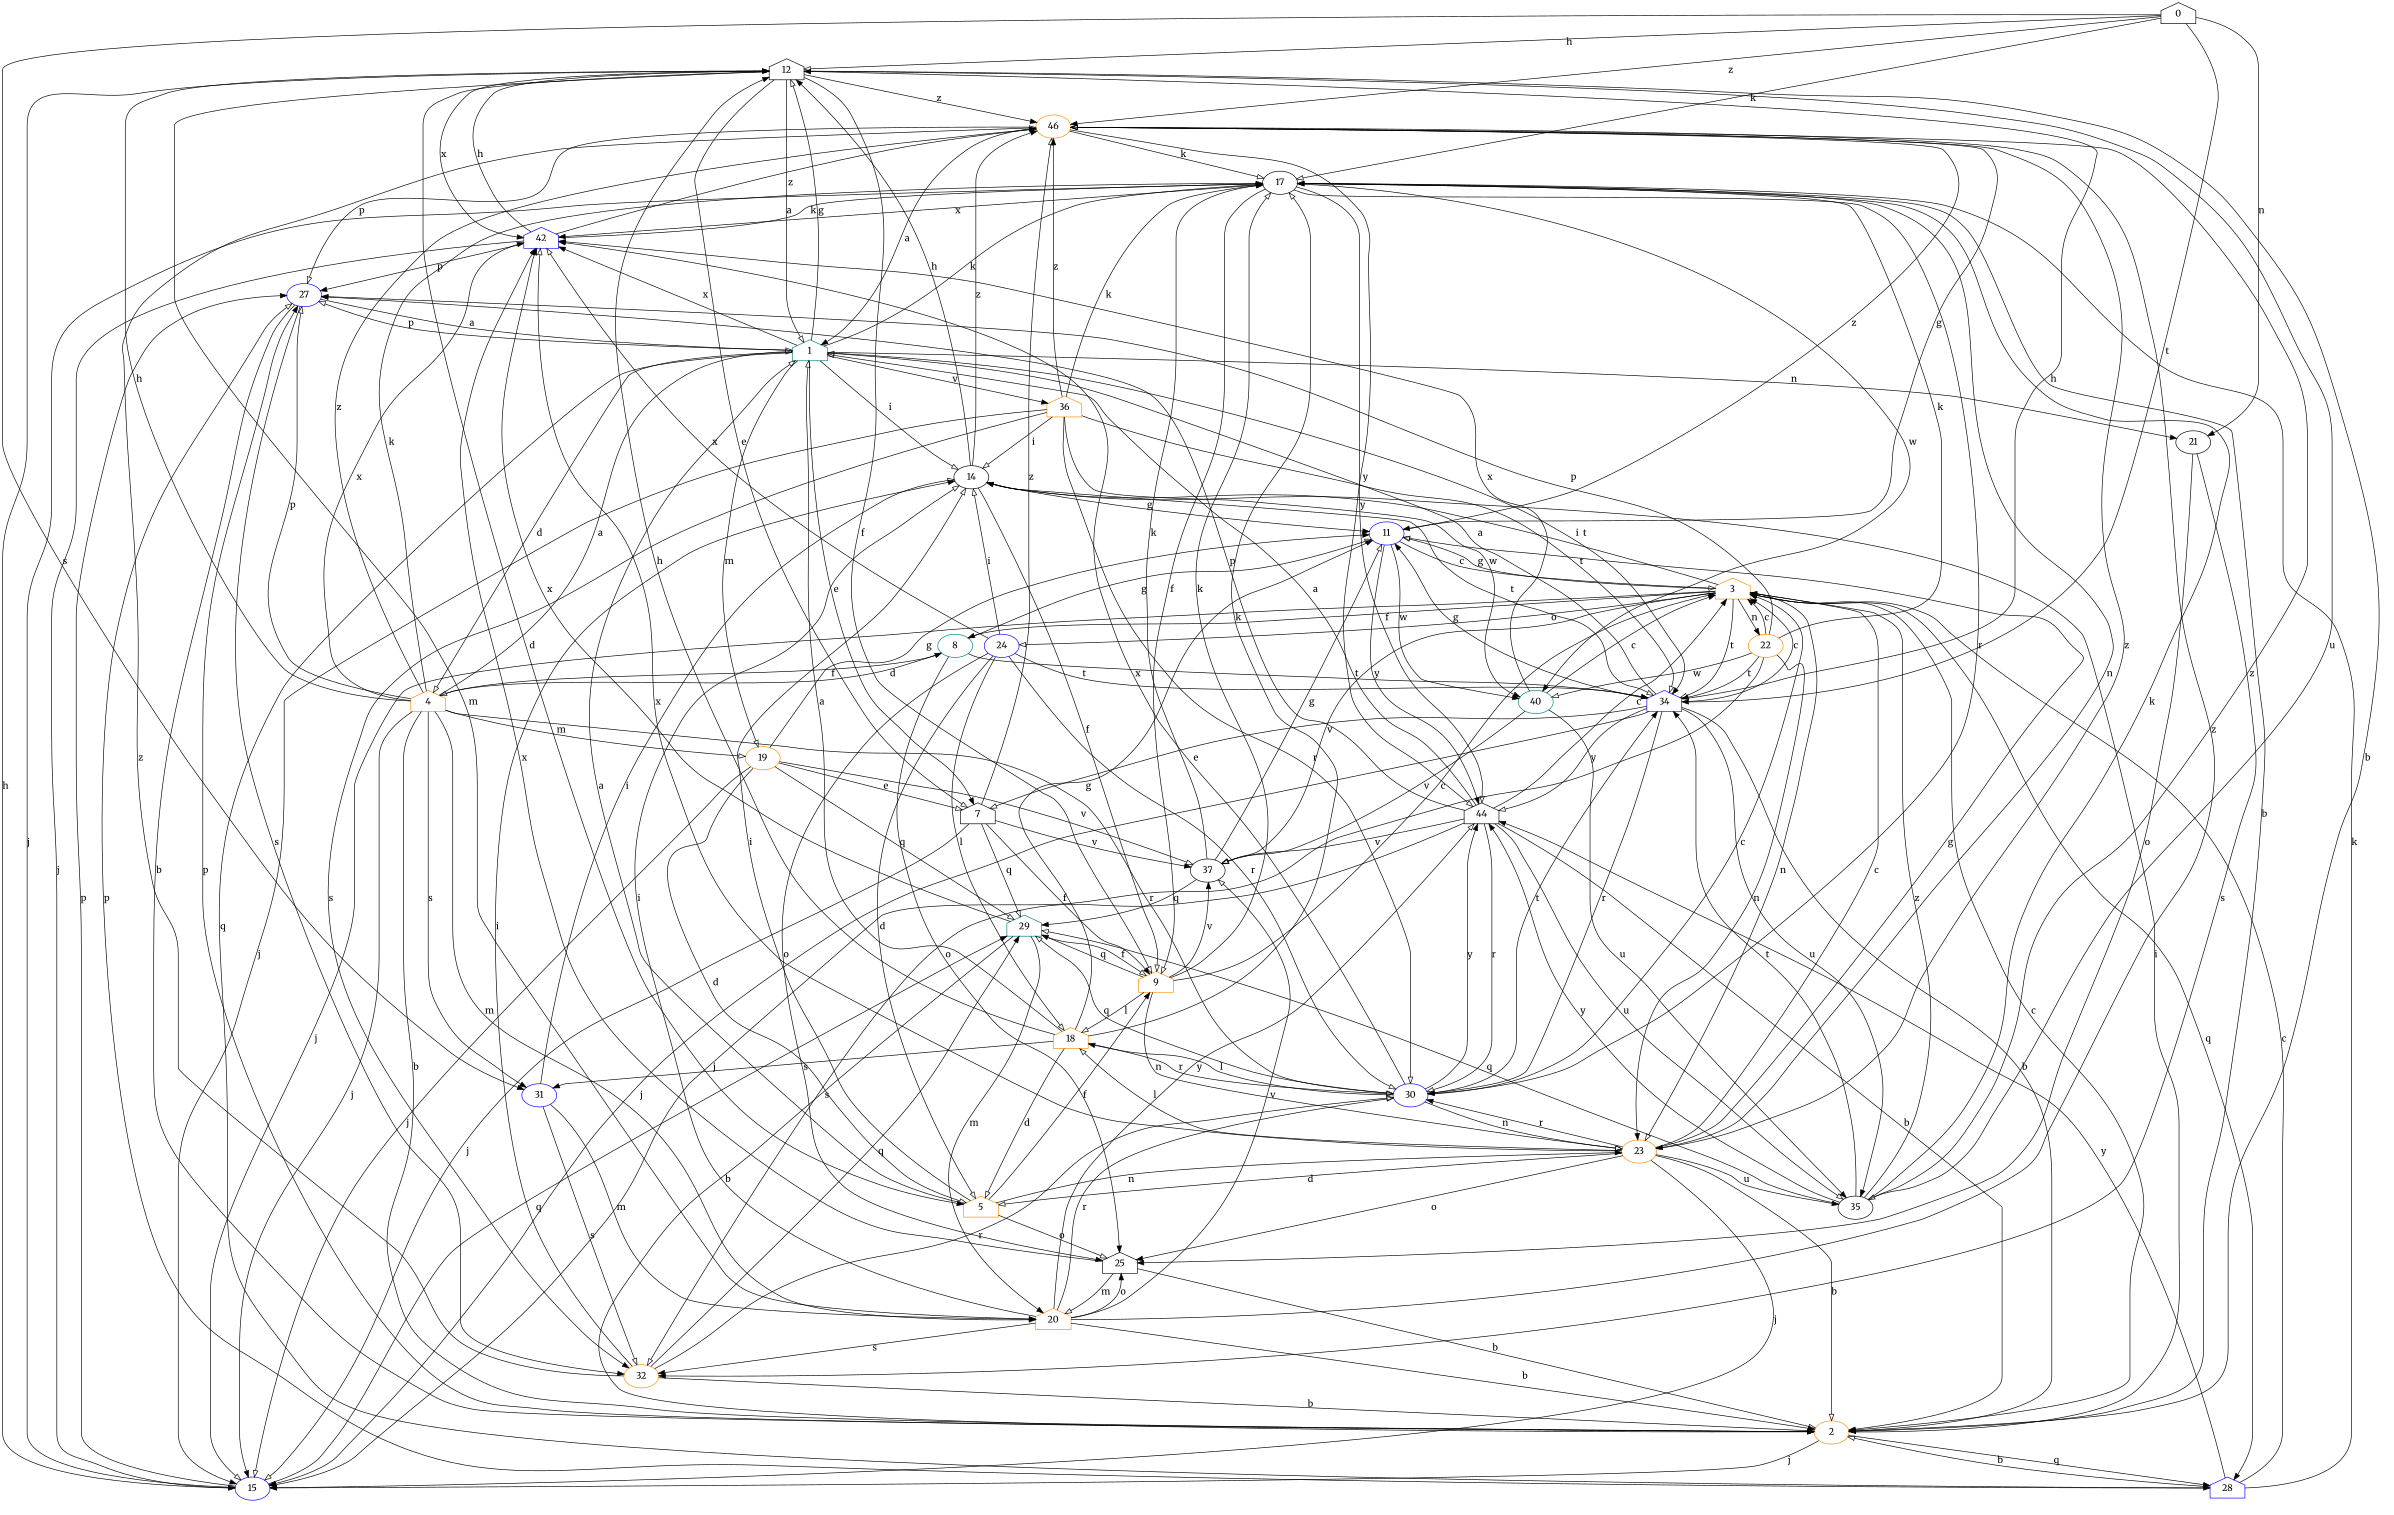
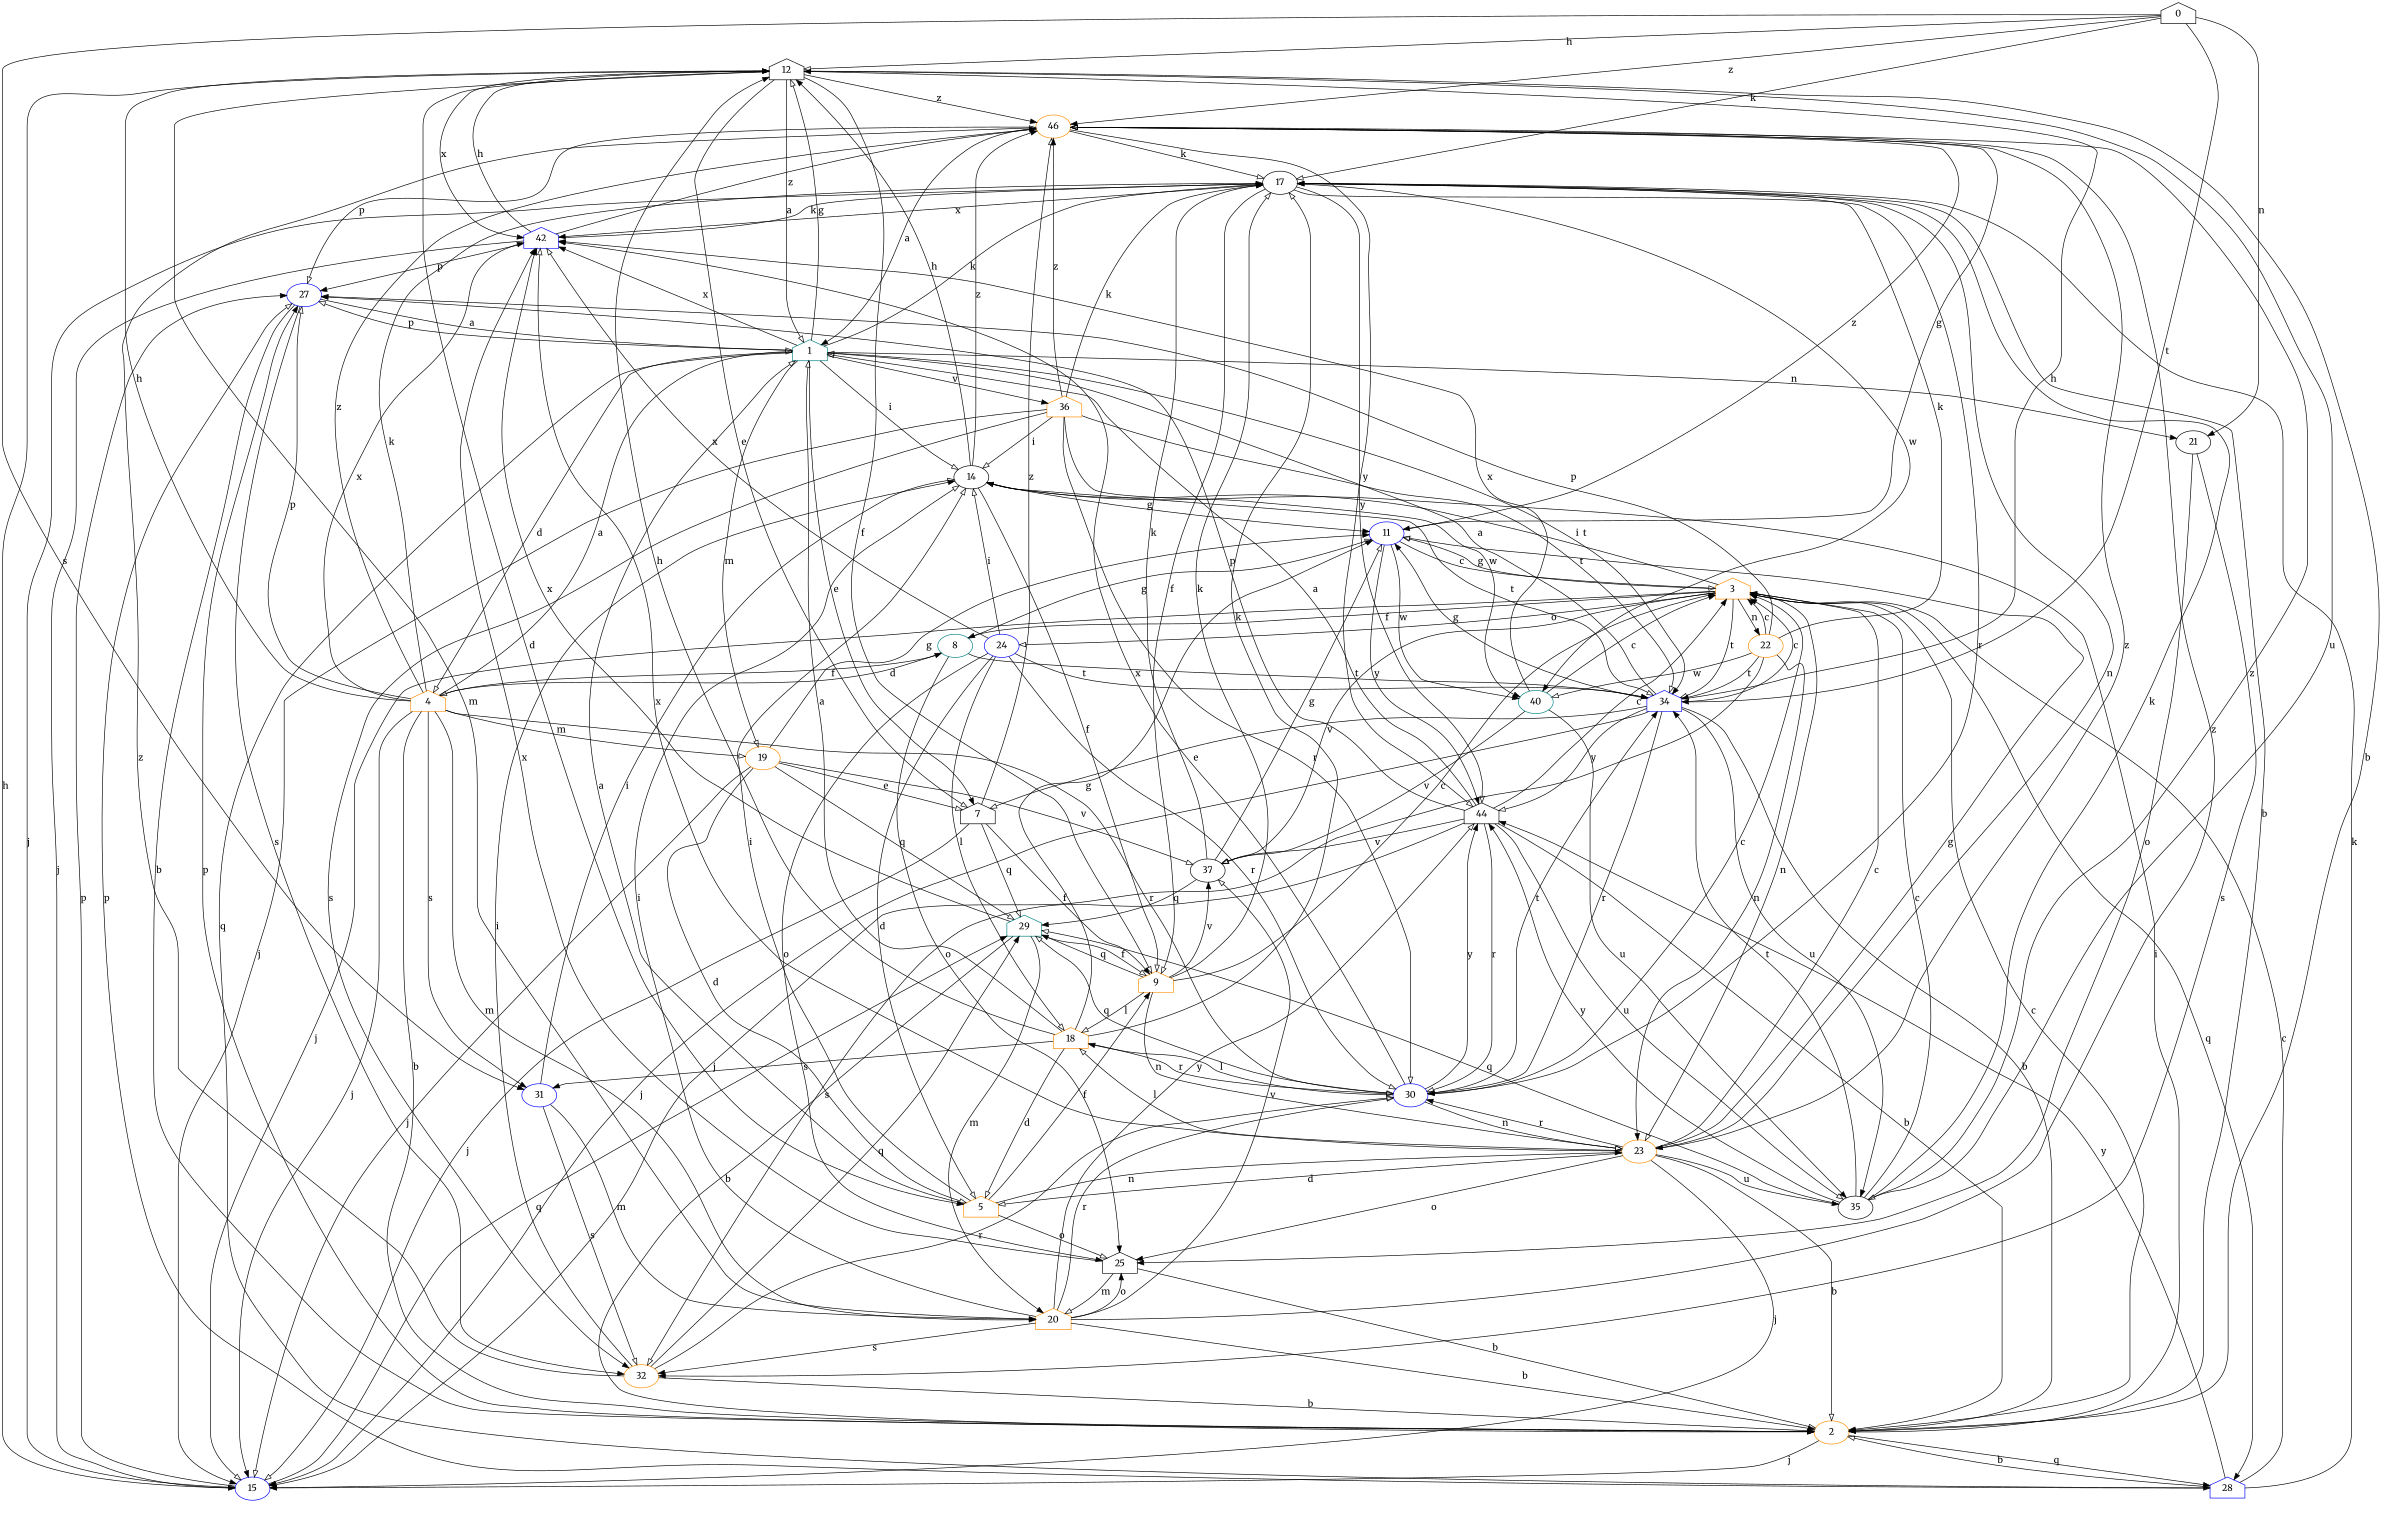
edge "7" -> "37": removed, label "v"
edge "35" -> "3": label "z" -> "c"
